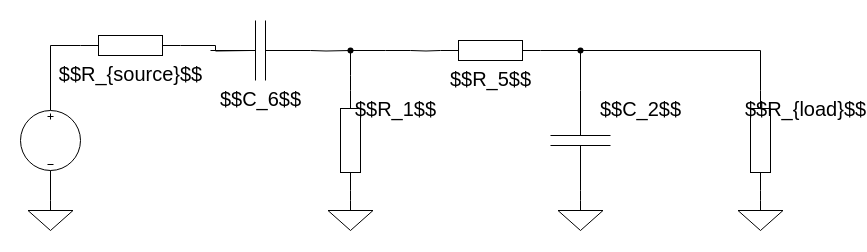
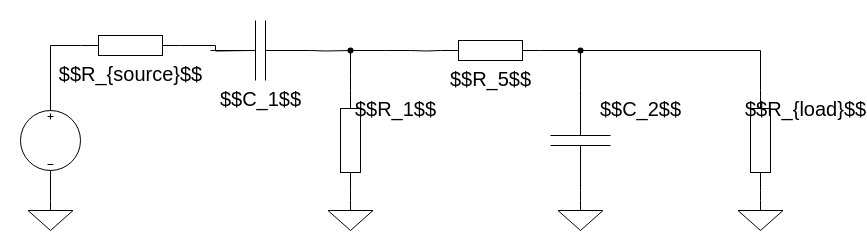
node "$$C_6$$": label "$$C_6$$" -> "$$C_1$$"
